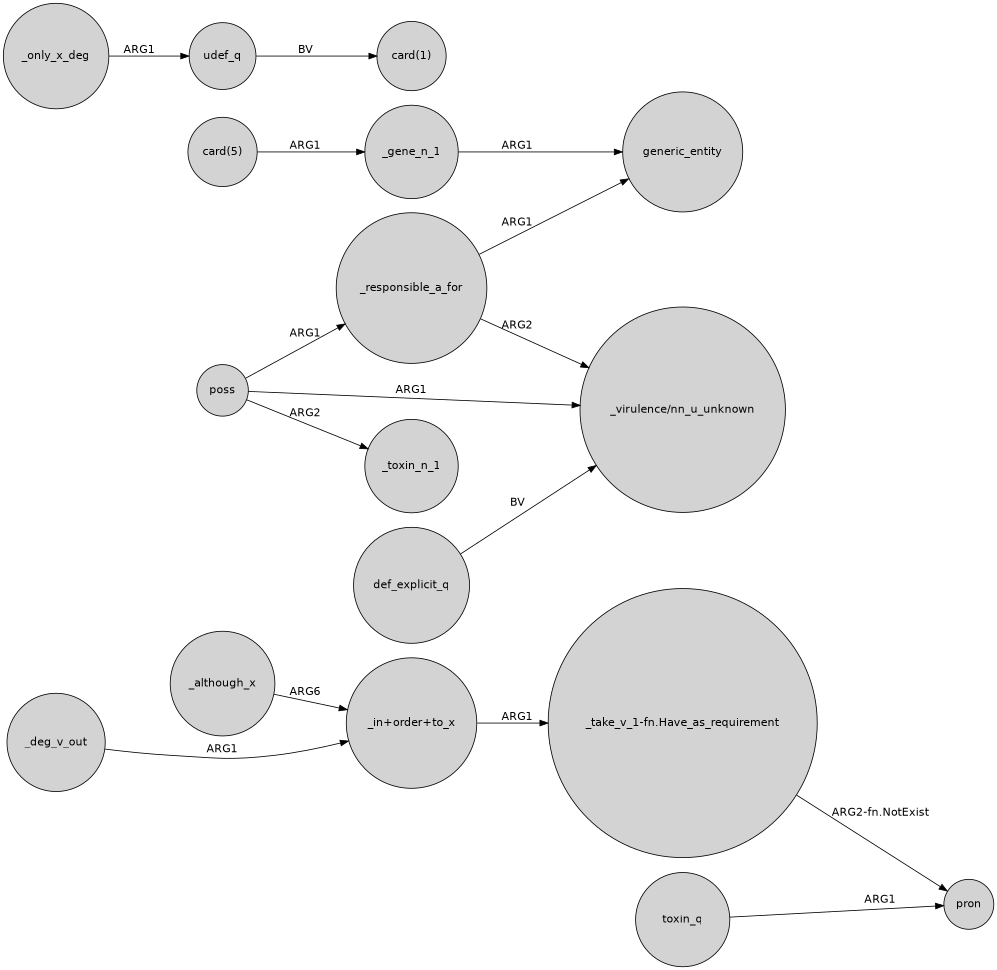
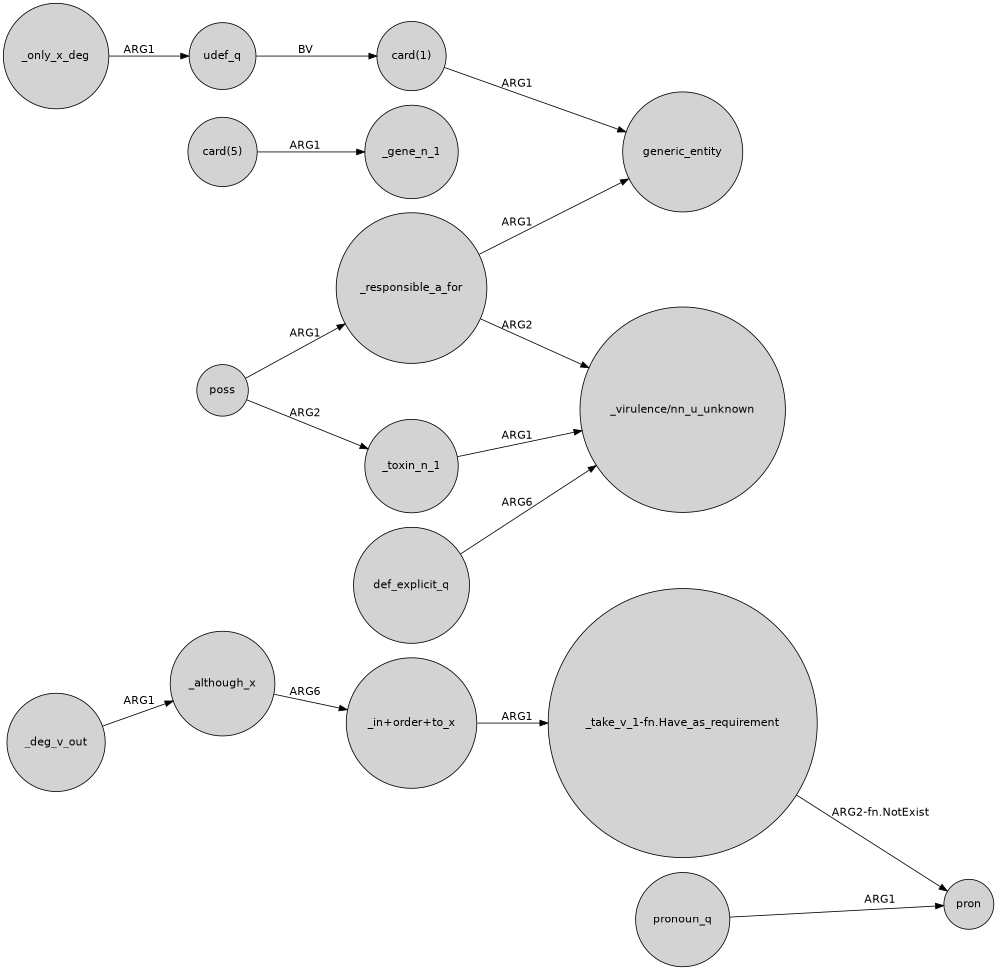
edge "_gene_n_1" -> "generic_entity": now "card(1)" -> "generic_entity"
edge "poss" -> "_virulence/nn_u_unknown": now "_toxin_n_1" -> "_virulence/nn_u_unknown"
edge "def_explicit_q" -> "_virulence/nn_u_unknown": label "BV" -> "ARG6"
edge "_deg_v_out" -> "_in+order+to_x": now "_deg_v_out" -> "_although_x"
node "toxin_q": label "toxin_q" -> "pronoun_q"
